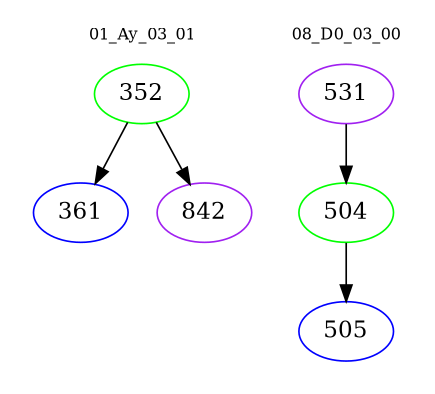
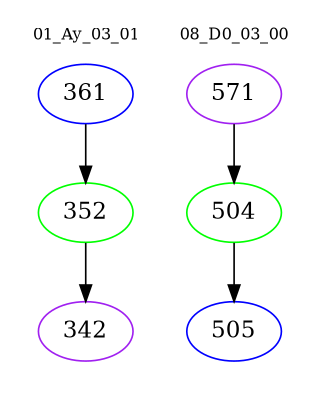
node "531": label "531" -> "571"
edge "352" -> "361": reversed
node "842": label "842" -> "342"
